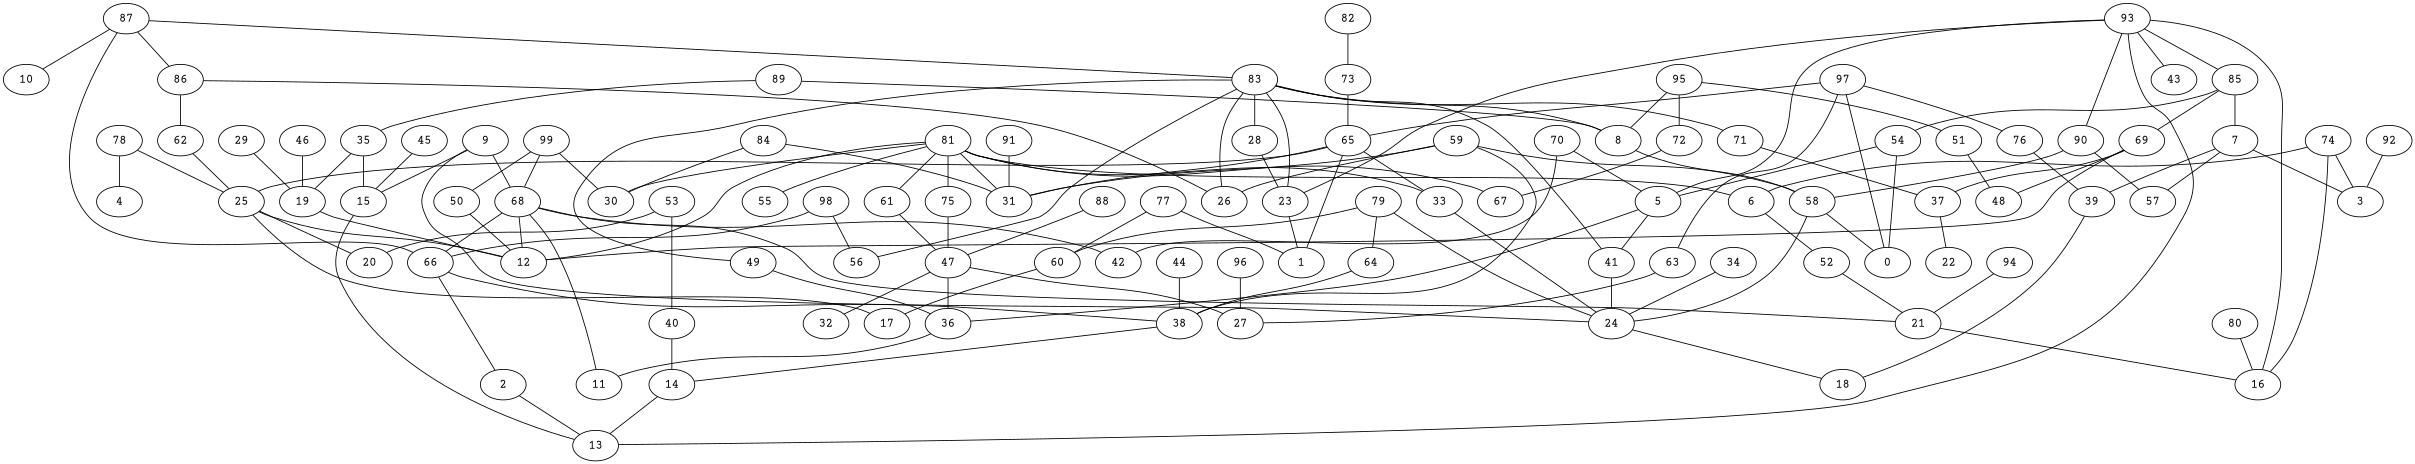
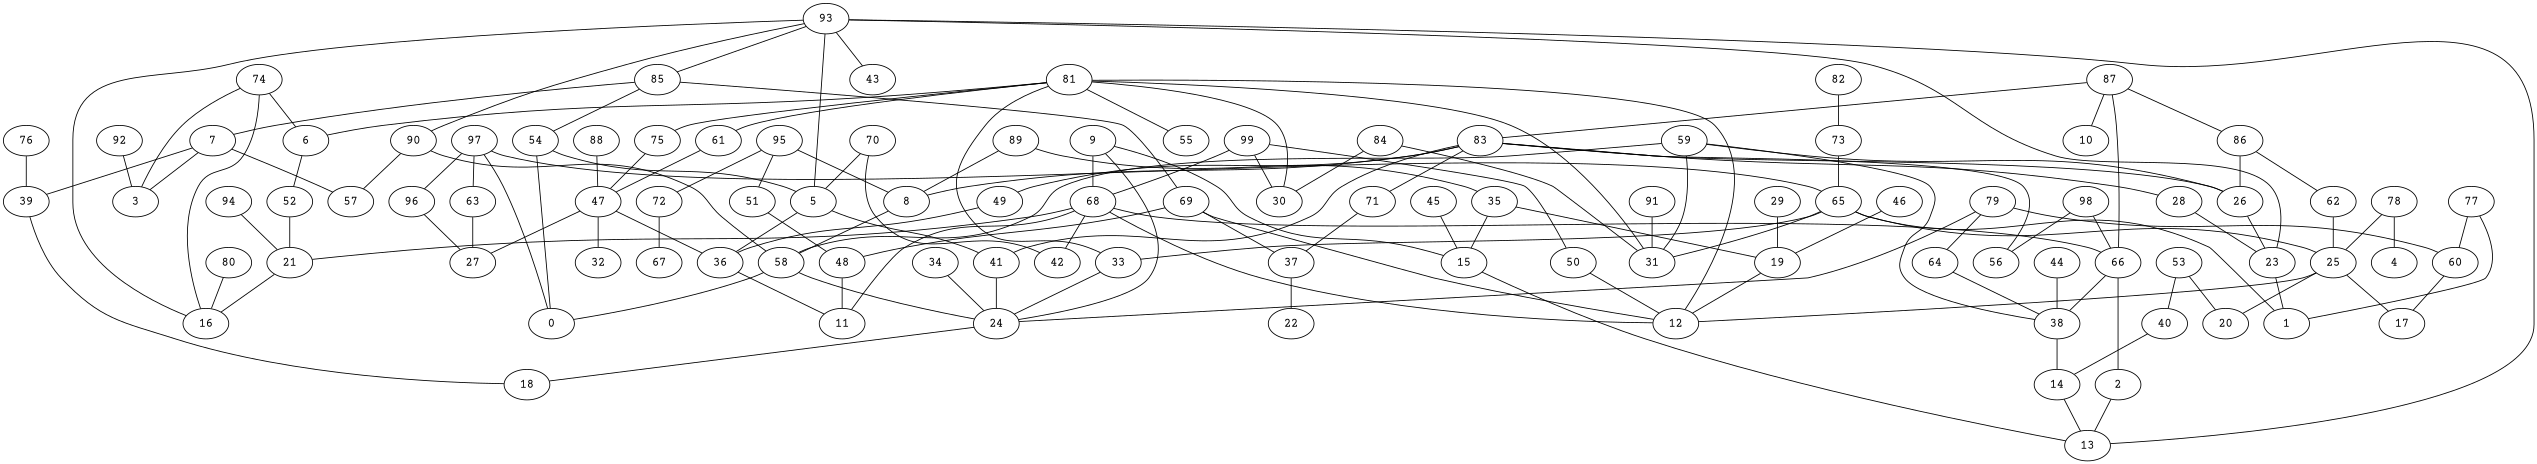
edge "97" -- "76": now "97" -- "96"
edge "83" -- "23": now "26" -- "23"
edge "81" -- "67": removed
edge "48" -- "11": added
